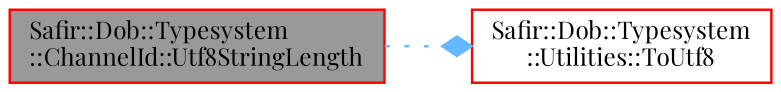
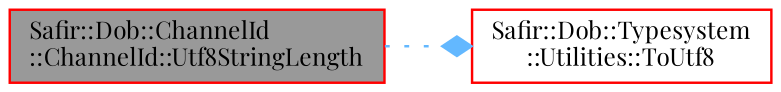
node "Safir::Dob::Typesystem ::ChannelId::Utf8StringLength": label "Safir::Dob::Typesystem ::ChannelId::Utf8StringLength" -> "Safir::Dob::ChannelId ::ChannelId::Utf8StringLength"
